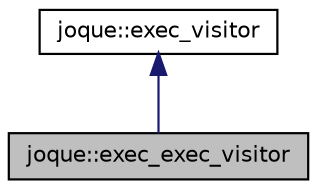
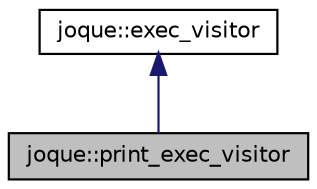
node "joque::exec_exec_visitor": label "joque::exec_exec_visitor" -> "joque::print_exec_visitor"
